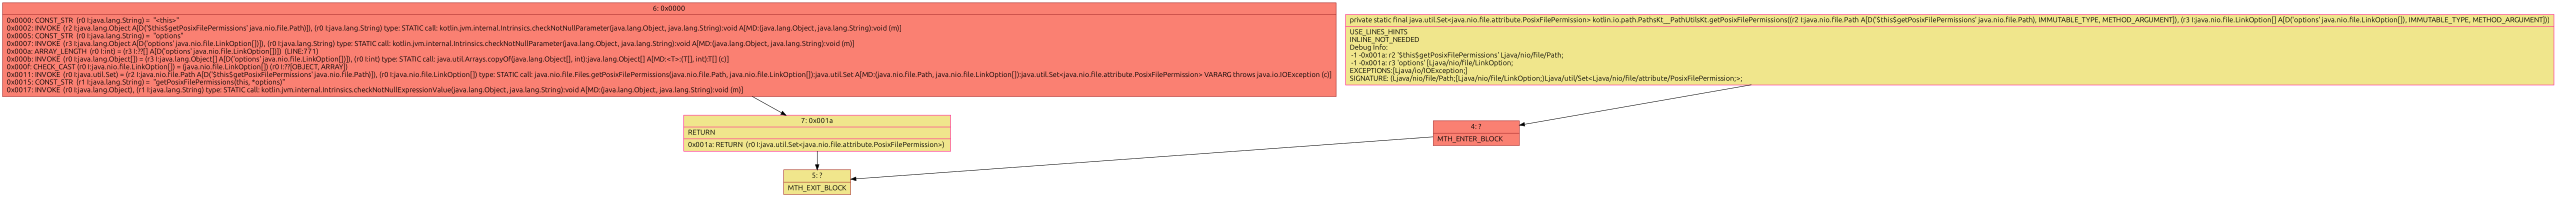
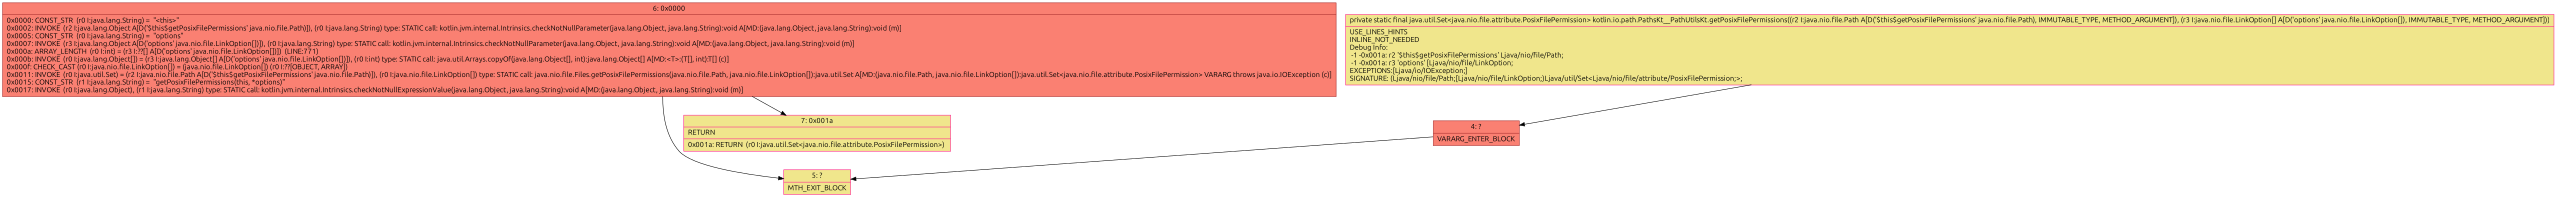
node "4: ?": text "MTH_ENTER_BLOCK" -> "VARARG_ENTER_BLOCK"
edge "7: 0x001a" -> "5: ?": now "6: 0x0000" -> "5: ?"
node "5: ?": color brown -> deeppink
